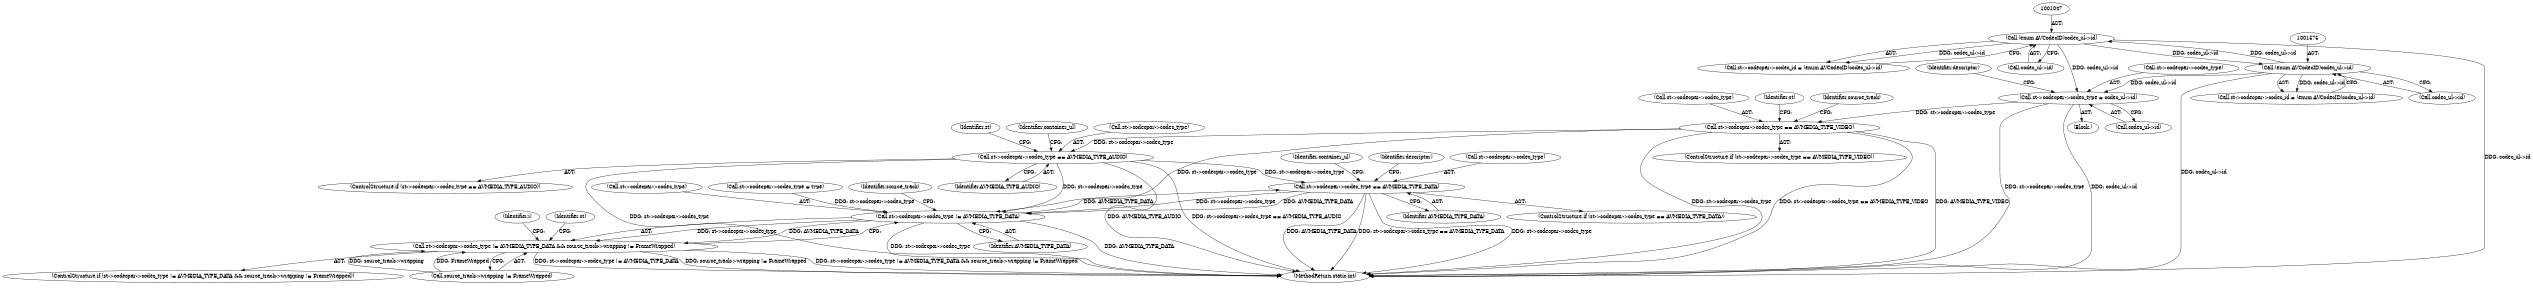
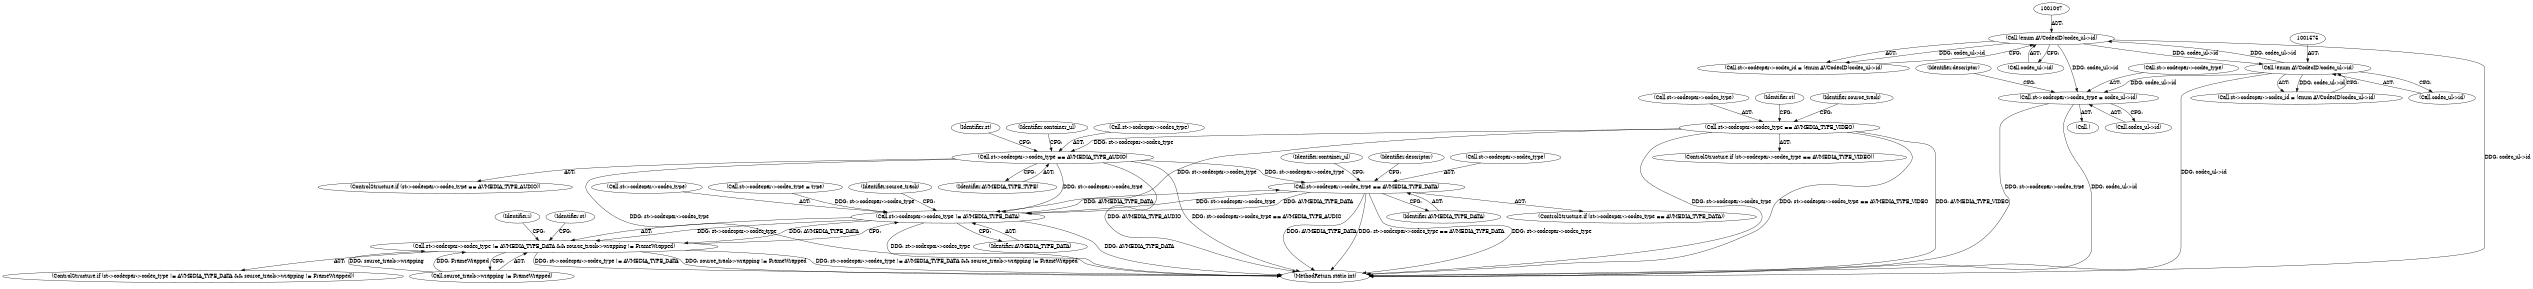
edge "(Call,st->codecpar->codec_type = codec_ul->id)" -> "(Call,st->codecpar->codec_type == AVMEDIA_TYPE_VIDEO)": removed, label "DDG: st->codecpar->codec_type"
node "(Block,)": label "(Block,)" -> "(Call,)"
node "(Identifier,AVMEDIA_TYPE_AUDIO)": label "(Identifier,AVMEDIA_TYPE_AUDIO)" -> "(Identifier,AVMEDIA_TYPE_TYPE)"
